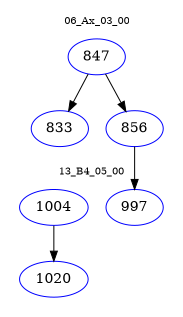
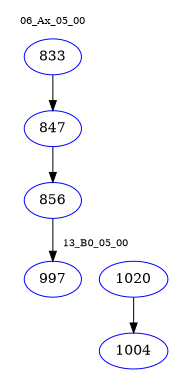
cluster "06_Ax_03_00": label "06_Ax_03_00" -> "06_Ax_05_00"
edge "847" -> "833": reversed
cluster "13_B4_05_00": label "13_B4_05_00" -> "13_B0_05_00"
edge "1004" -> "1020": reversed
